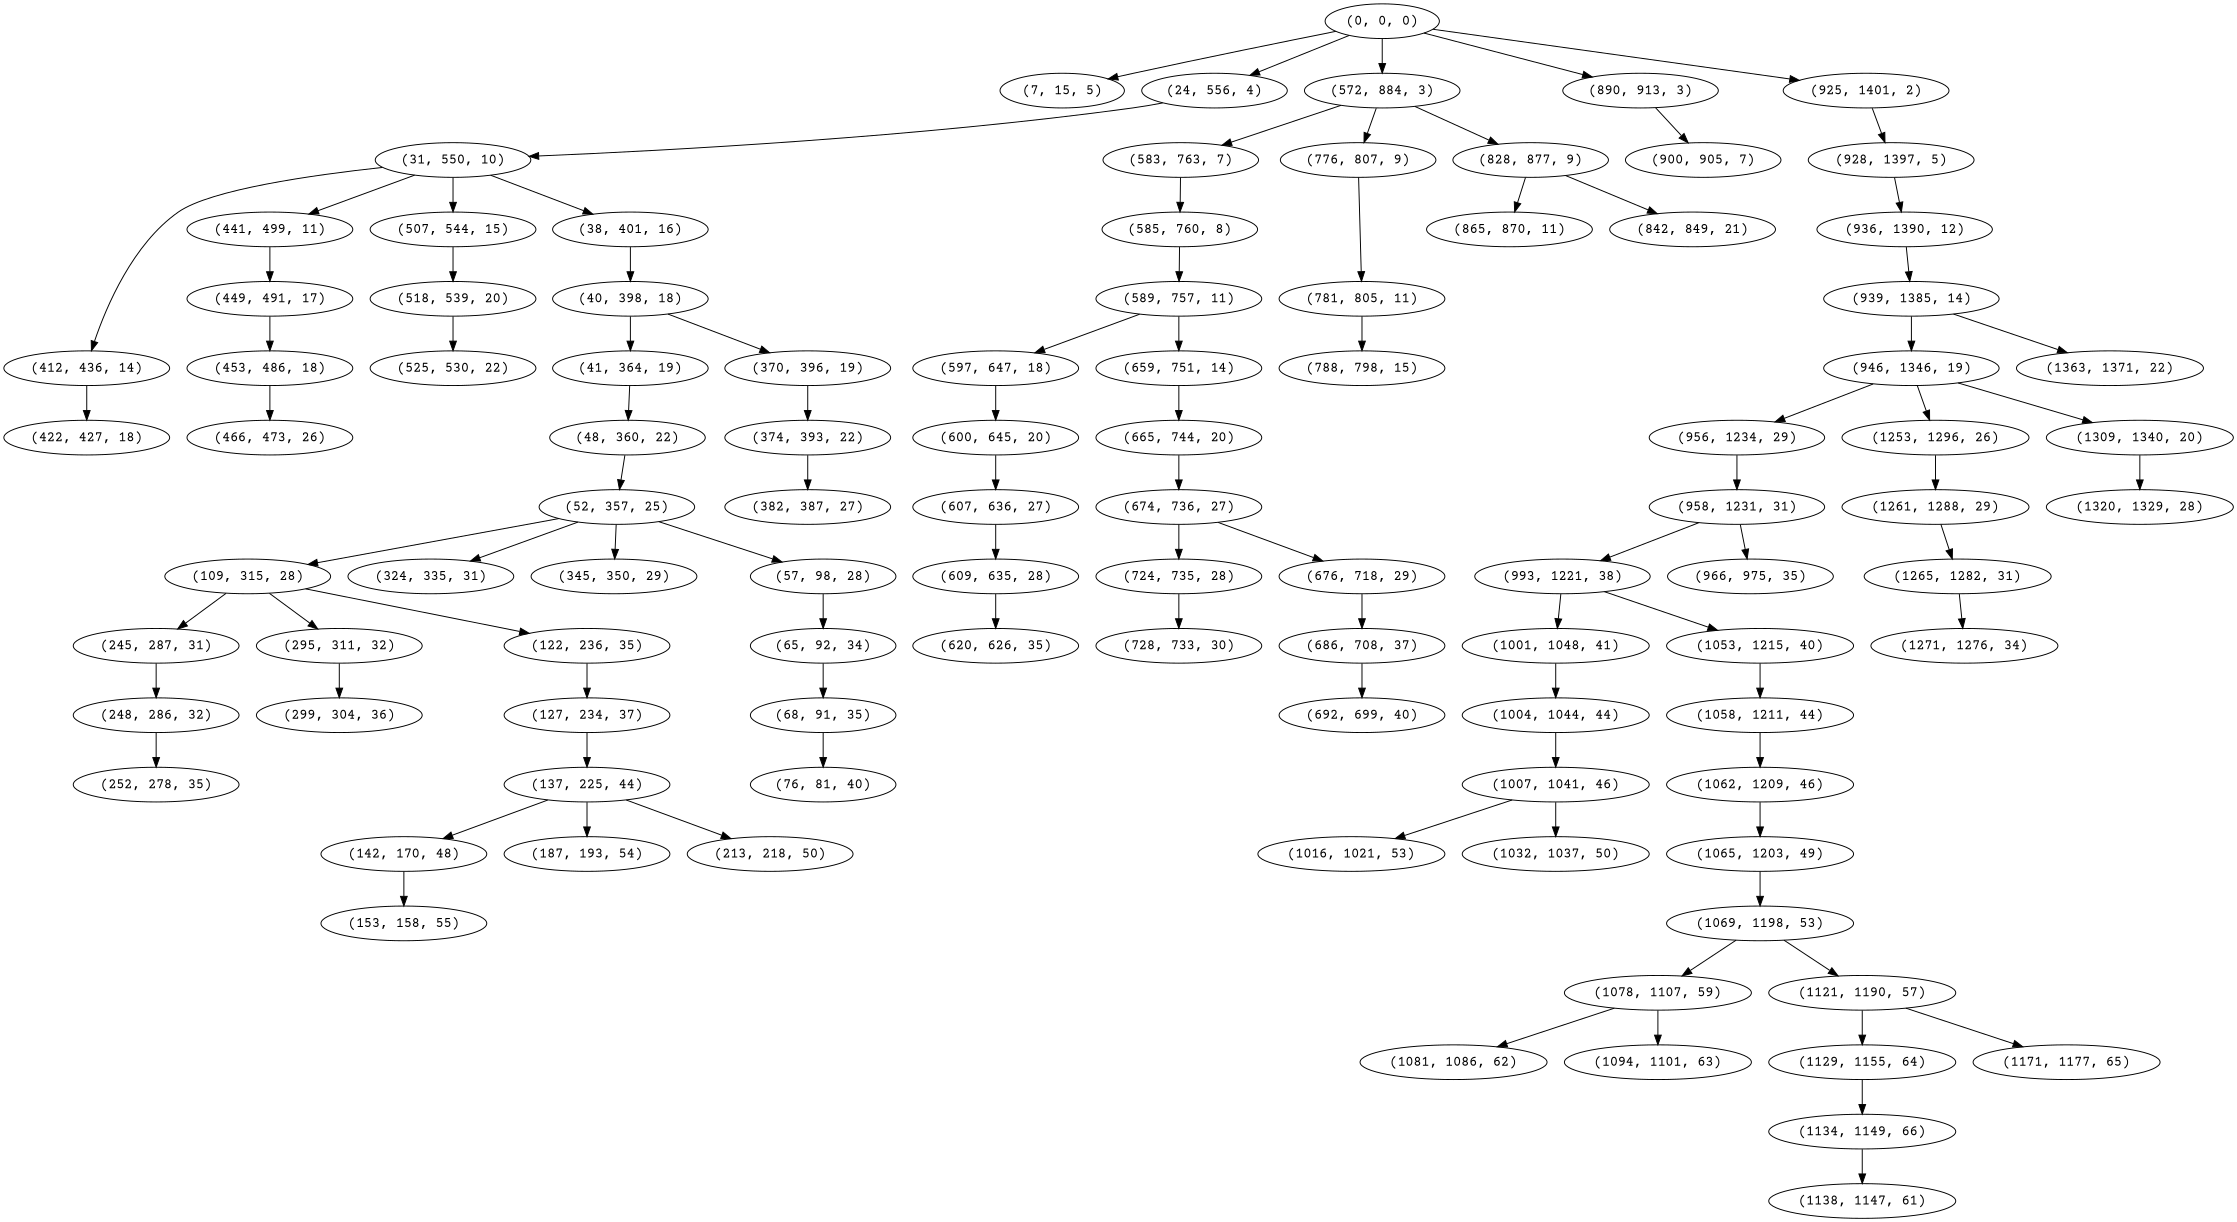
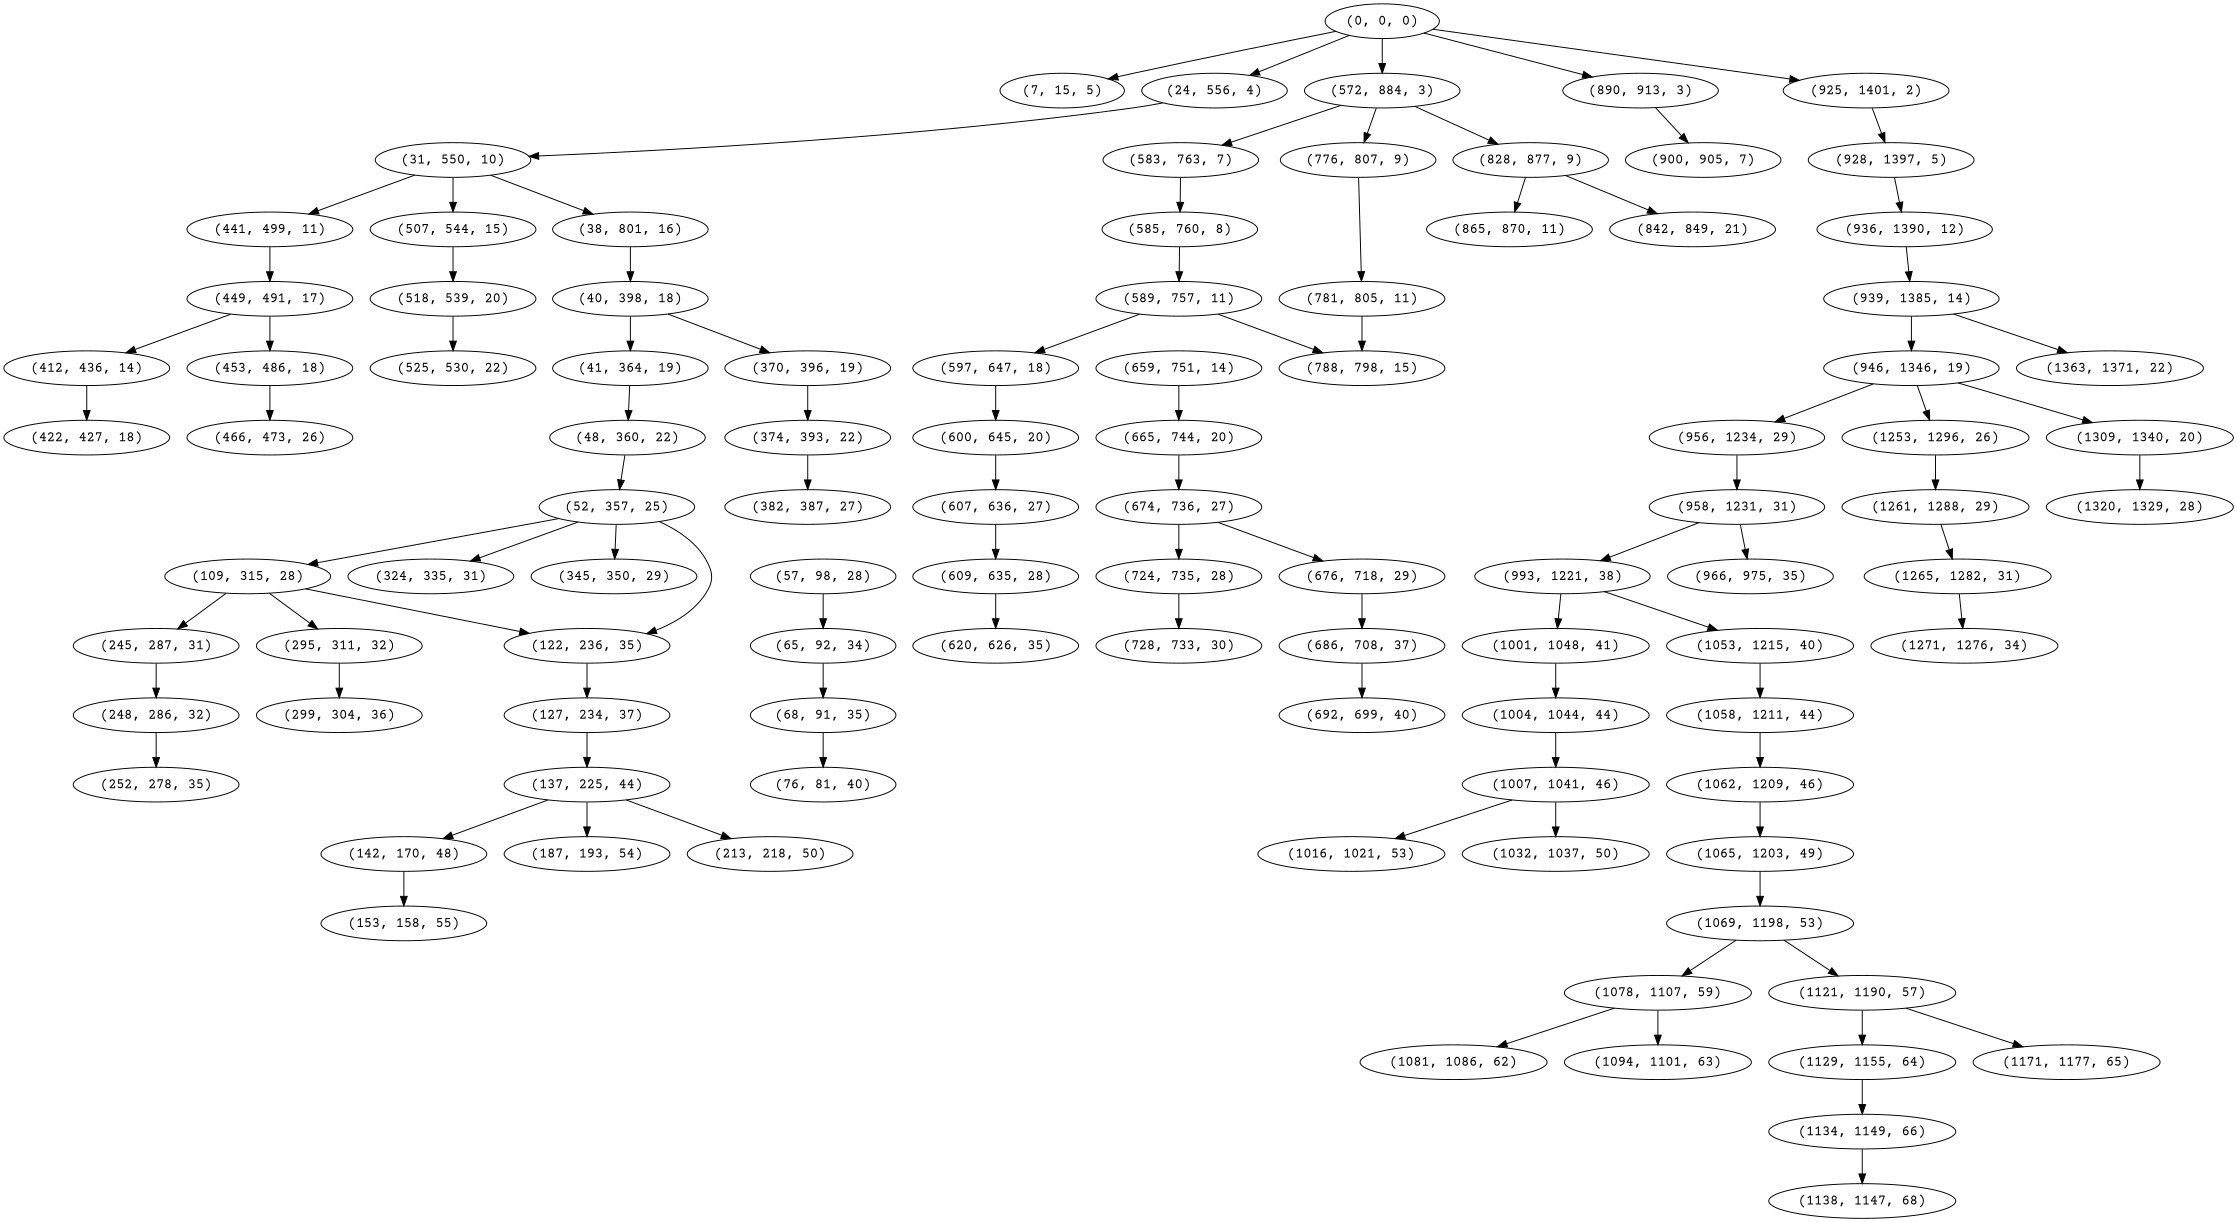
edge "(31, 550, 10)" -> "(412, 436, 14)": now "(449, 491, 17)" -> "(412, 436, 14)"
node "(38, 401, 16)": label "(38, 401, 16)" -> "(38, 801, 16)"
edge "(589, 757, 11)" -> "(659, 751, 14)": now "(589, 757, 11)" -> "(788, 798, 15)"
edge "(52, 357, 25)" -> "(57, 98, 28)": now "(52, 357, 25)" -> "(122, 236, 35)"
node "(1138, 1147, 61)": label "(1138, 1147, 61)" -> "(1138, 1147, 68)"
